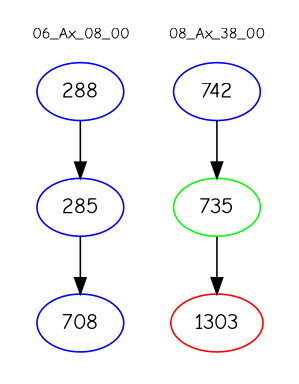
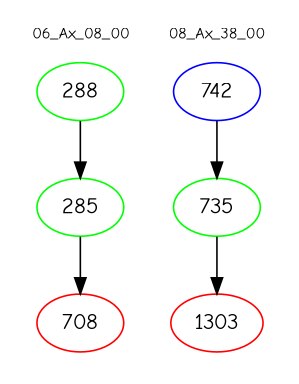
node "288": color blue -> green
node "285": color blue -> green
node "708": color blue -> red
